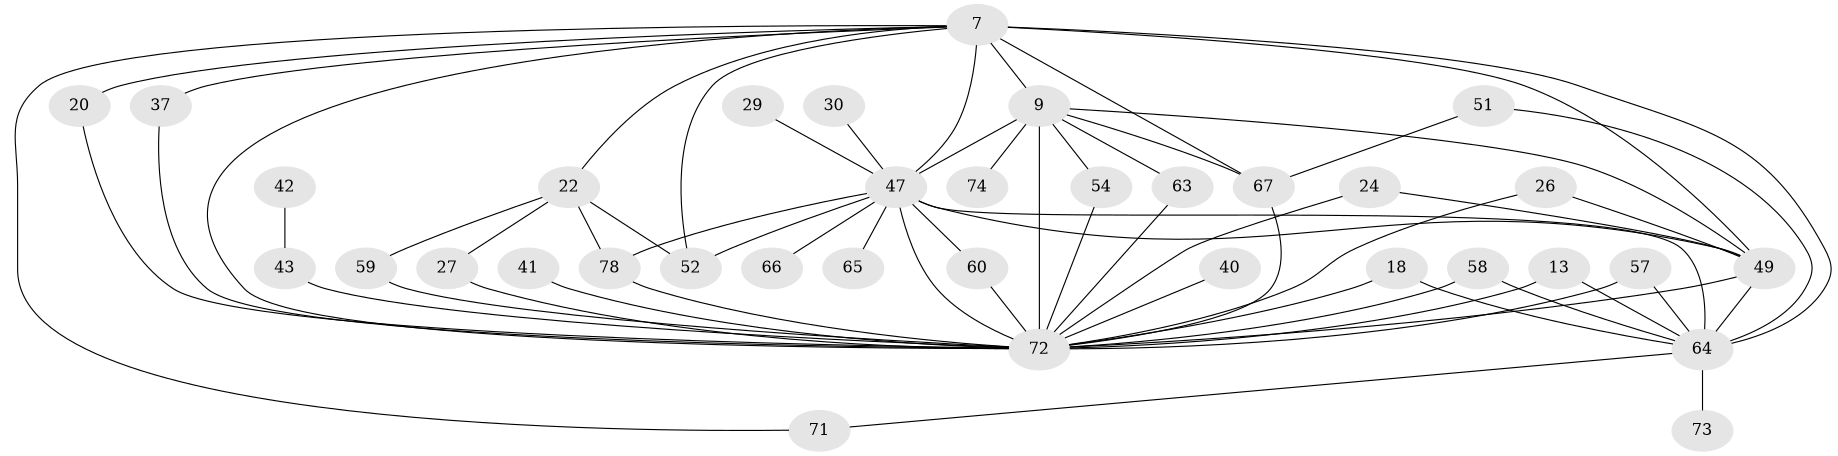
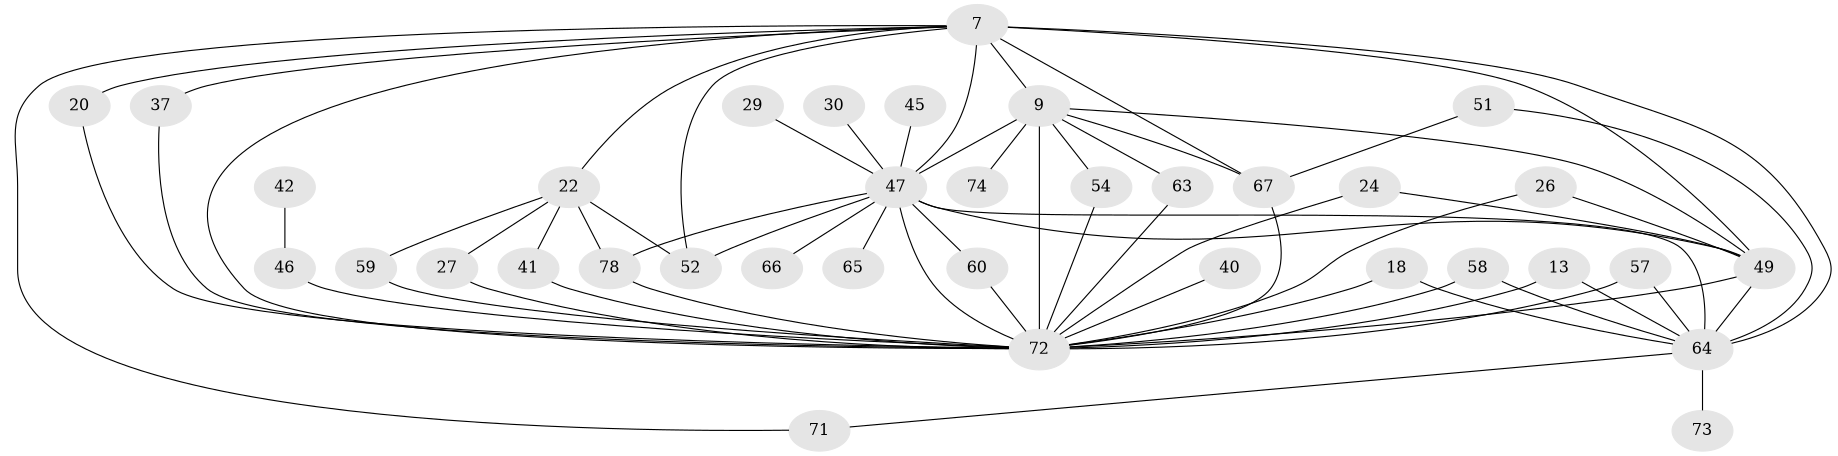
node "45": added
edge "22" -- "41": added
node "43": label "43" -> "46"
